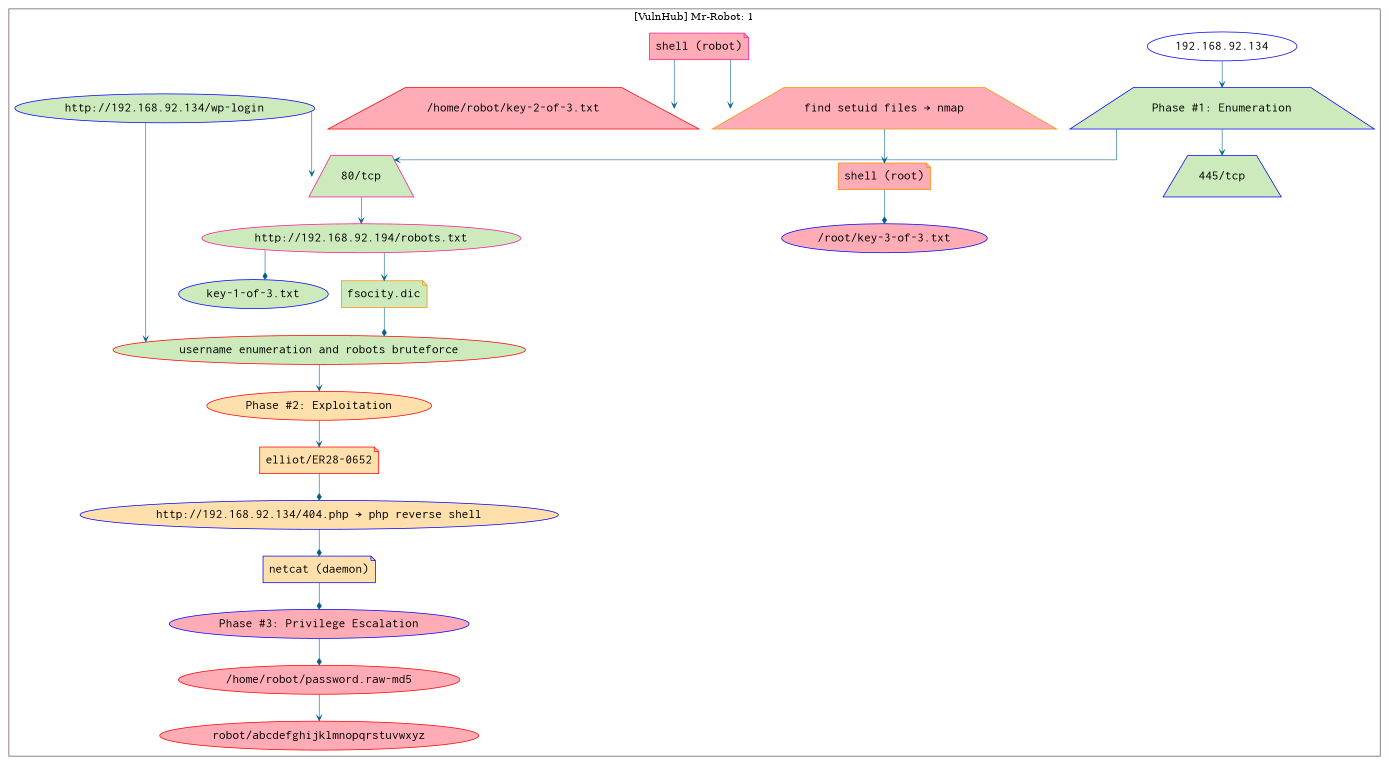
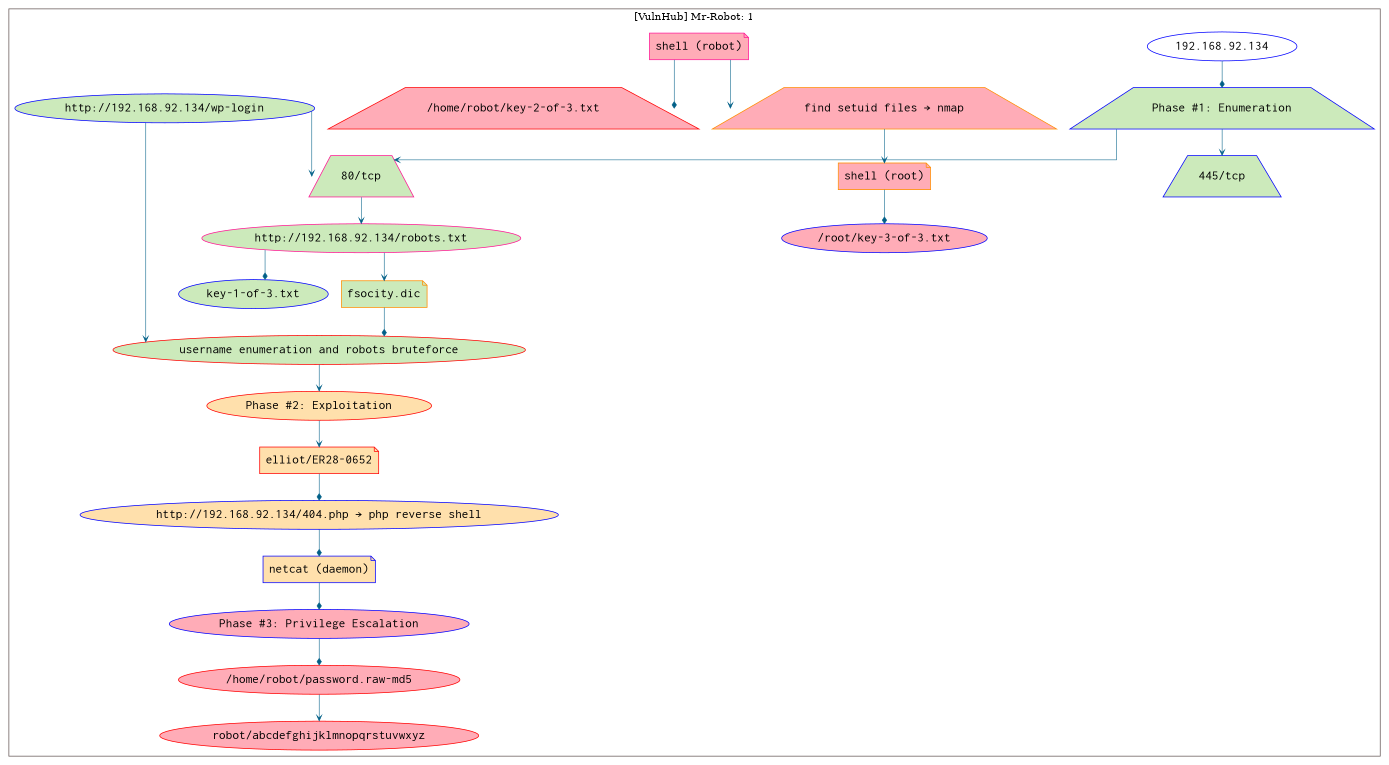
edge "192.168.92.134" -> "Phase #1: Enumeration": arrowhead vee -> diamond
edge "shell (robot)" -> "/home/robot/key-2-of-3.txt": arrowhead vee -> diamond
node "http://192.168.92.194/robots.txt": label "http://192.168.92.194/robots.txt" -> "http://192.168.92.134/robots.txt"
